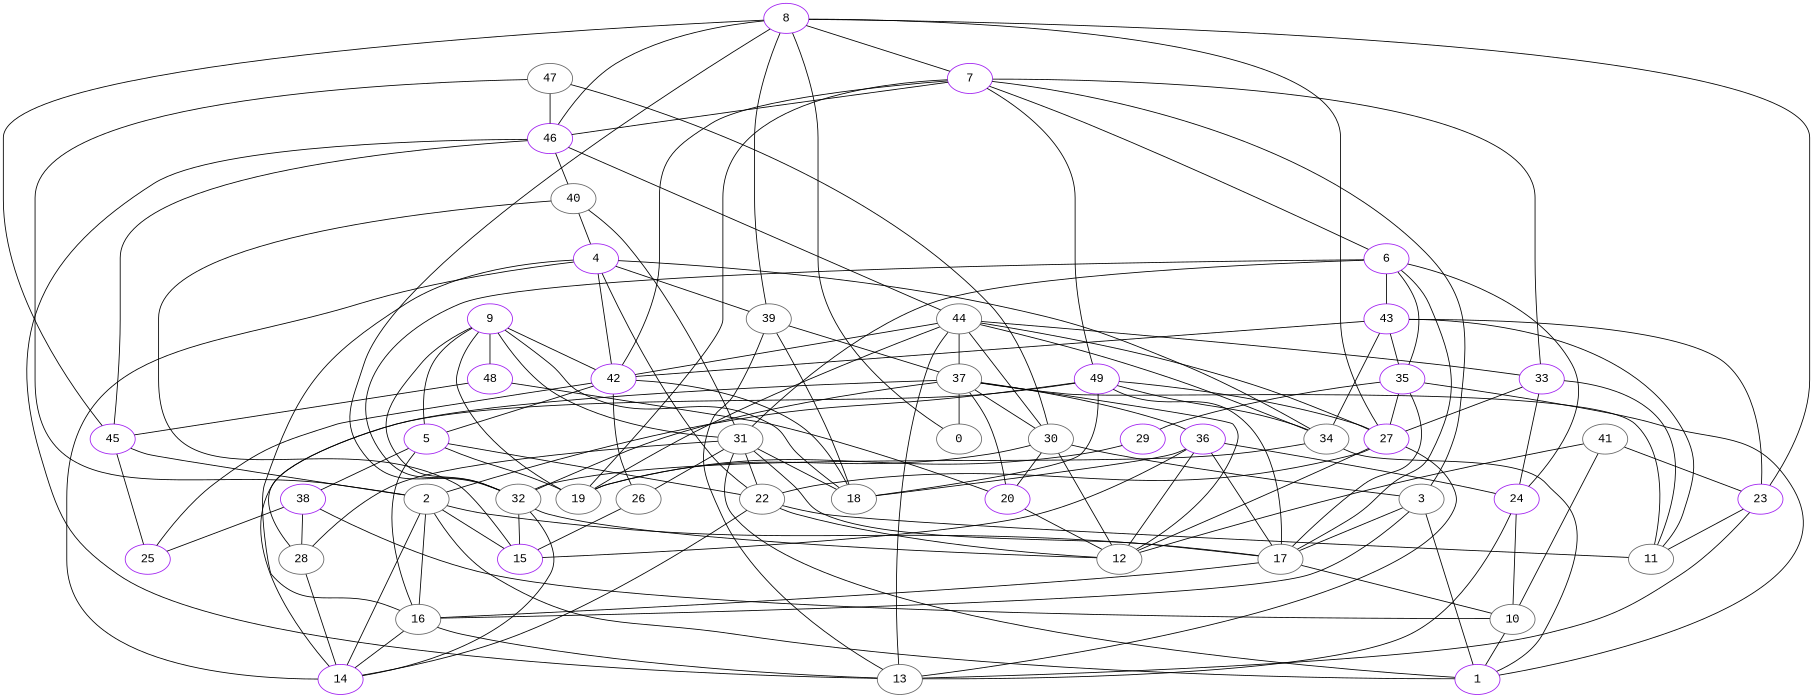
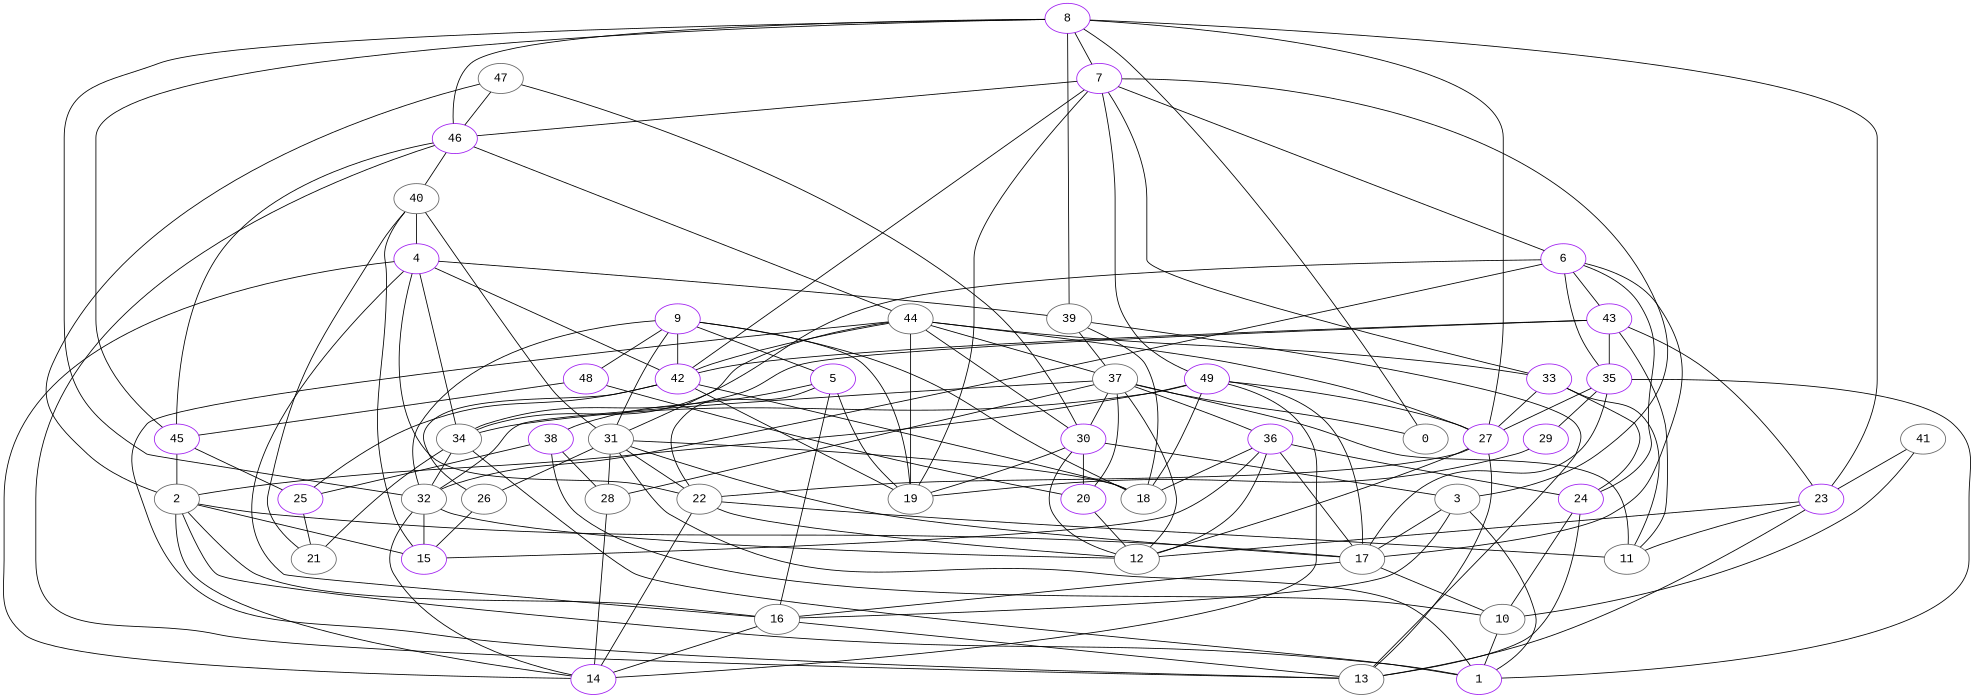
edge "42" -- "5": now "42" -- "19"
node "30": color gray40 -> purple
edge "41" -- "12": now "23" -- "12"
node "21": added
